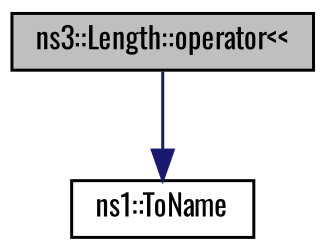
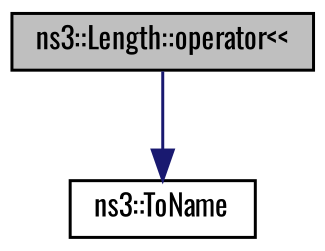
node "ns1::ToName": label "ns1::ToName" -> "ns3::ToName"
